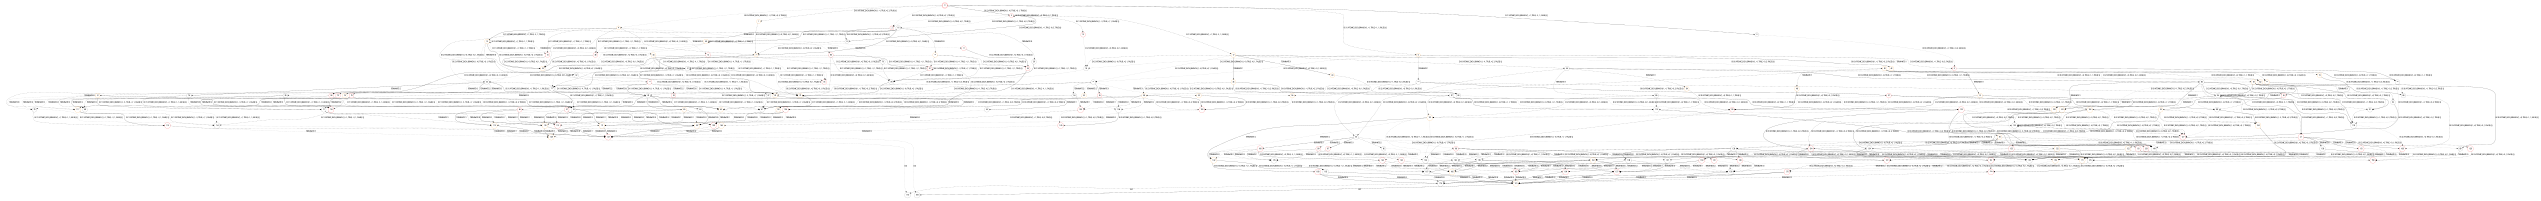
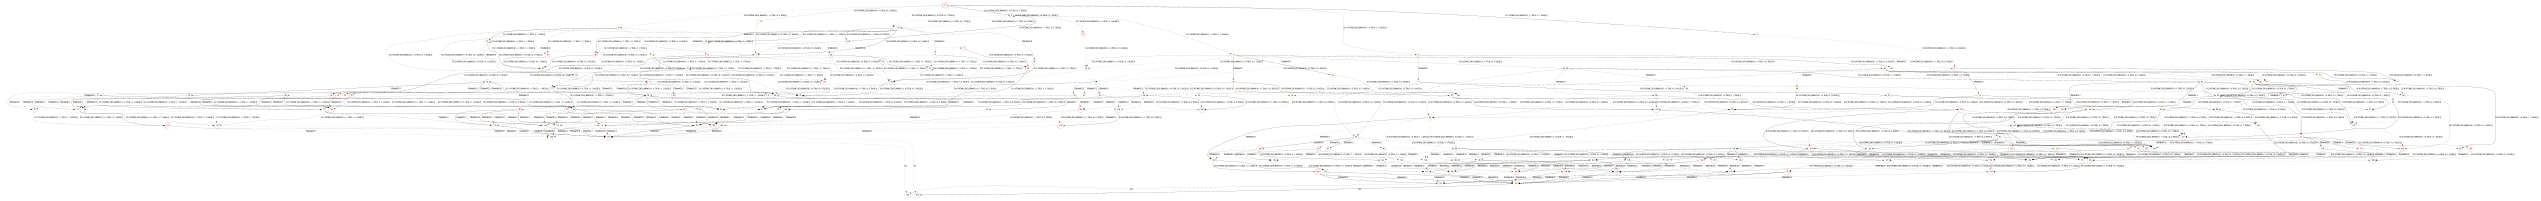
edge "4" -> "25": now "4" -> "12"
